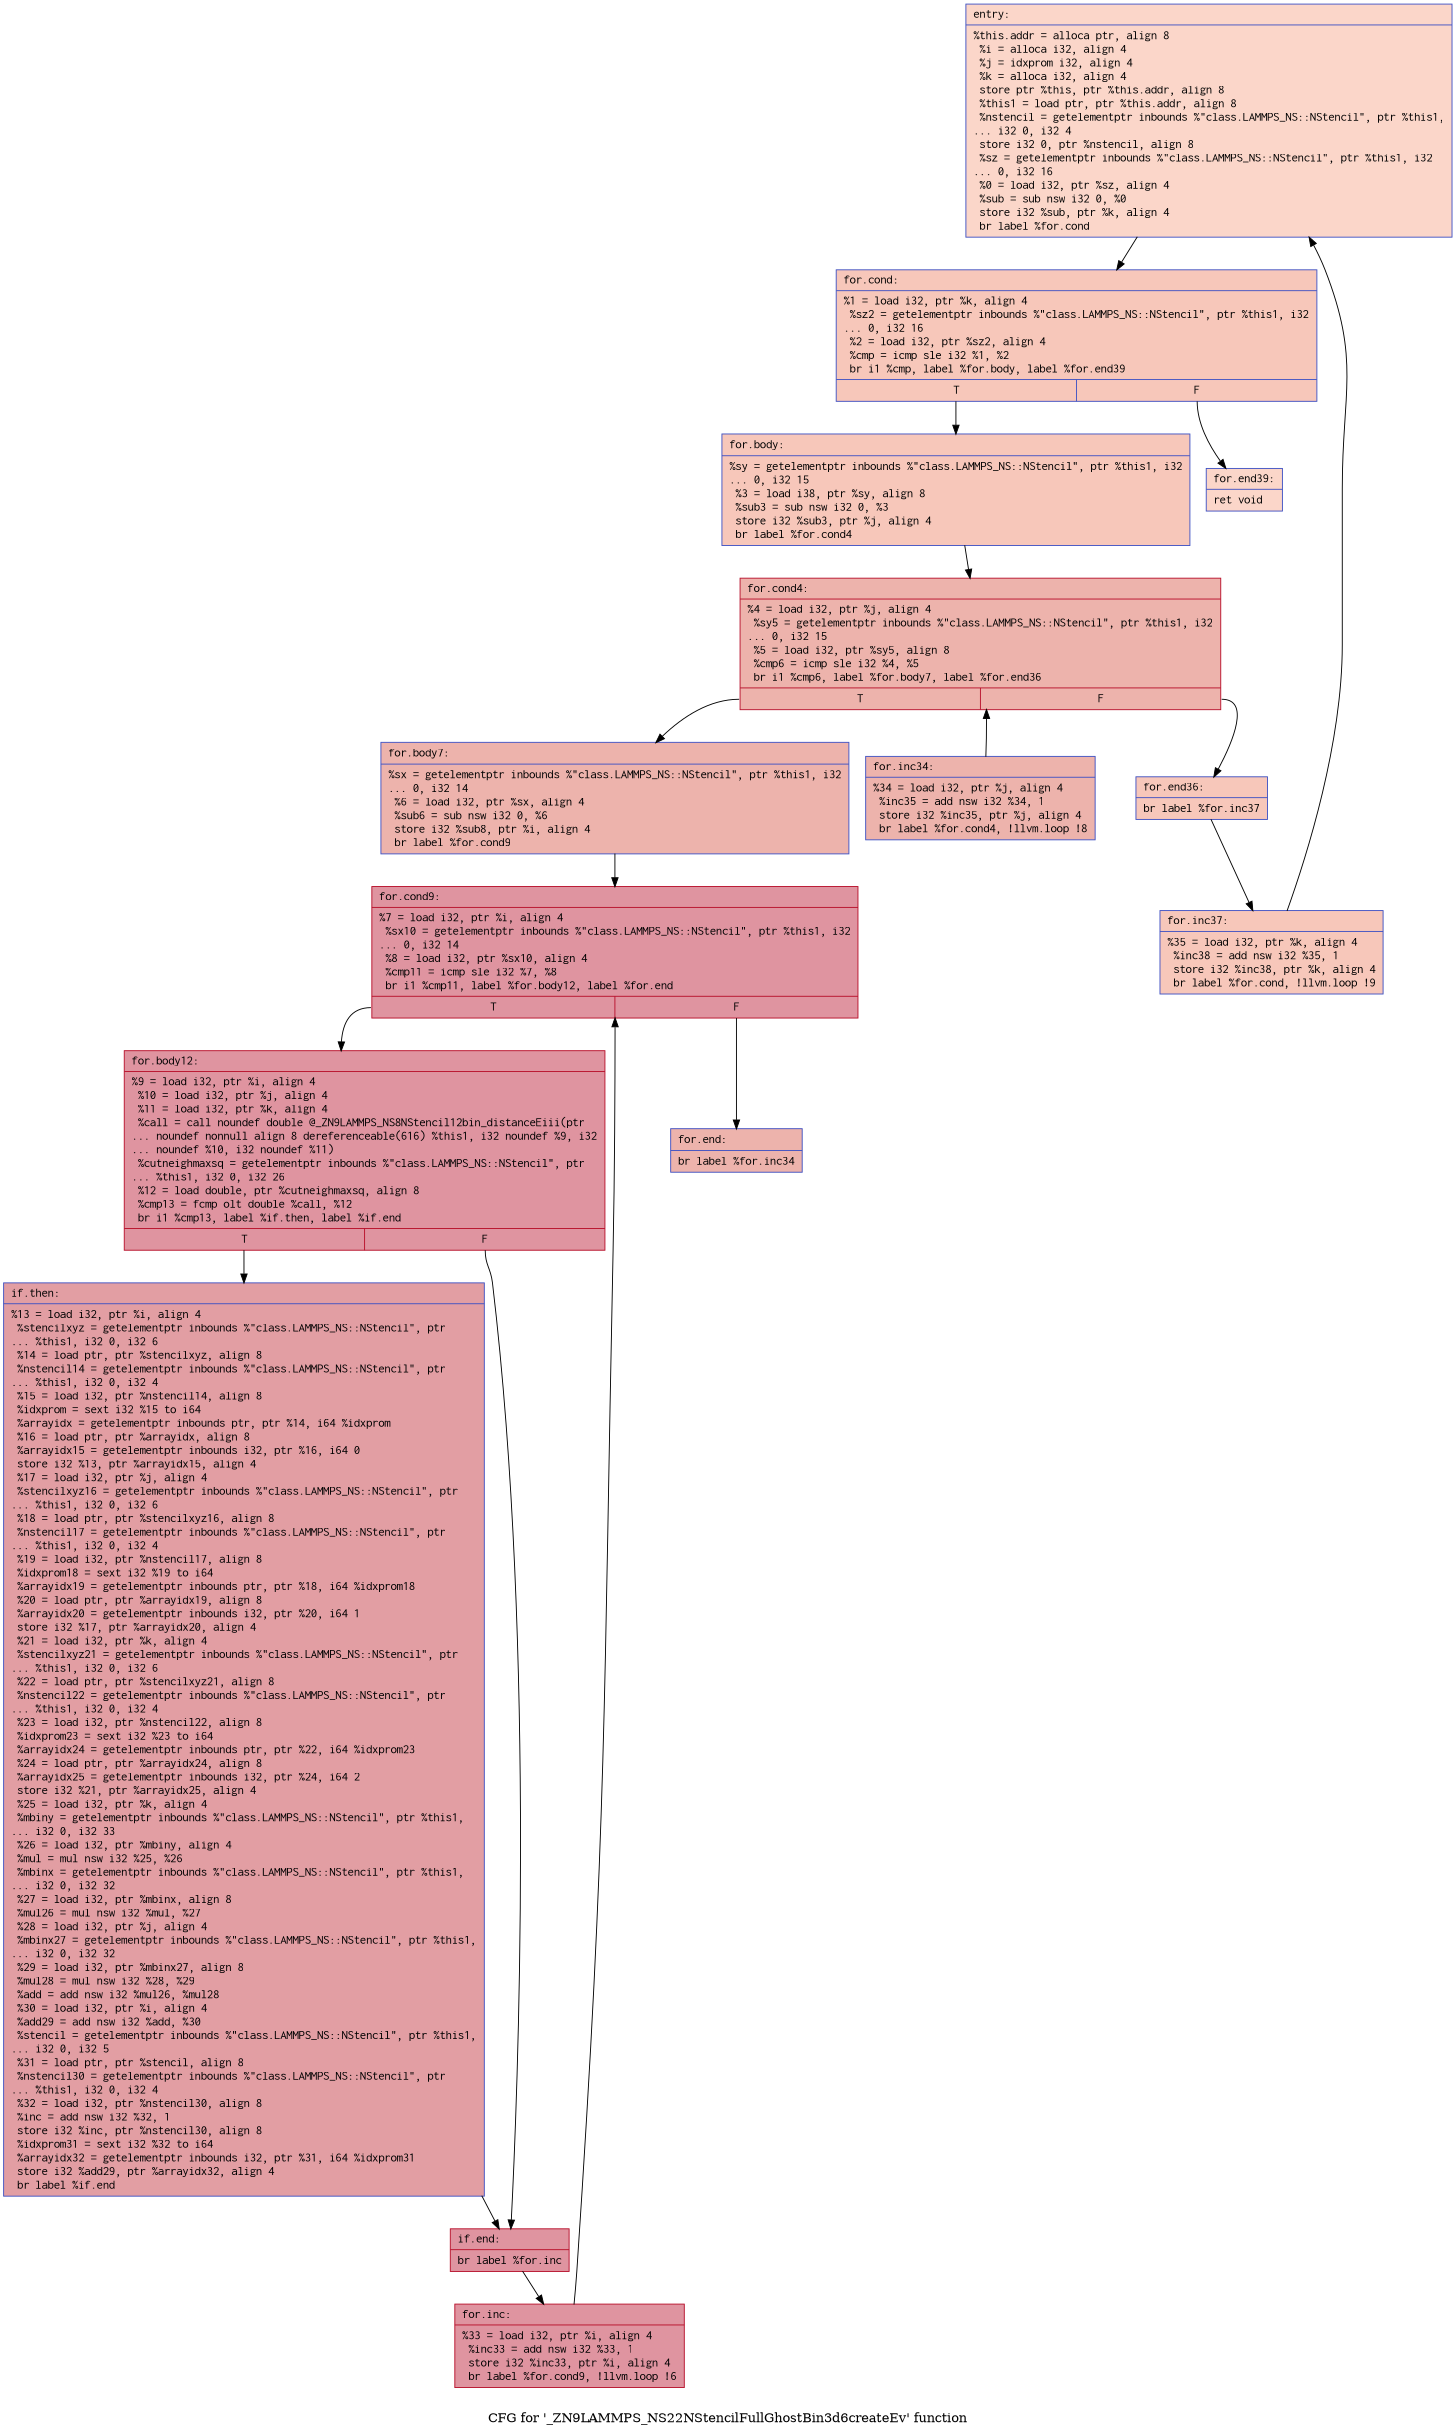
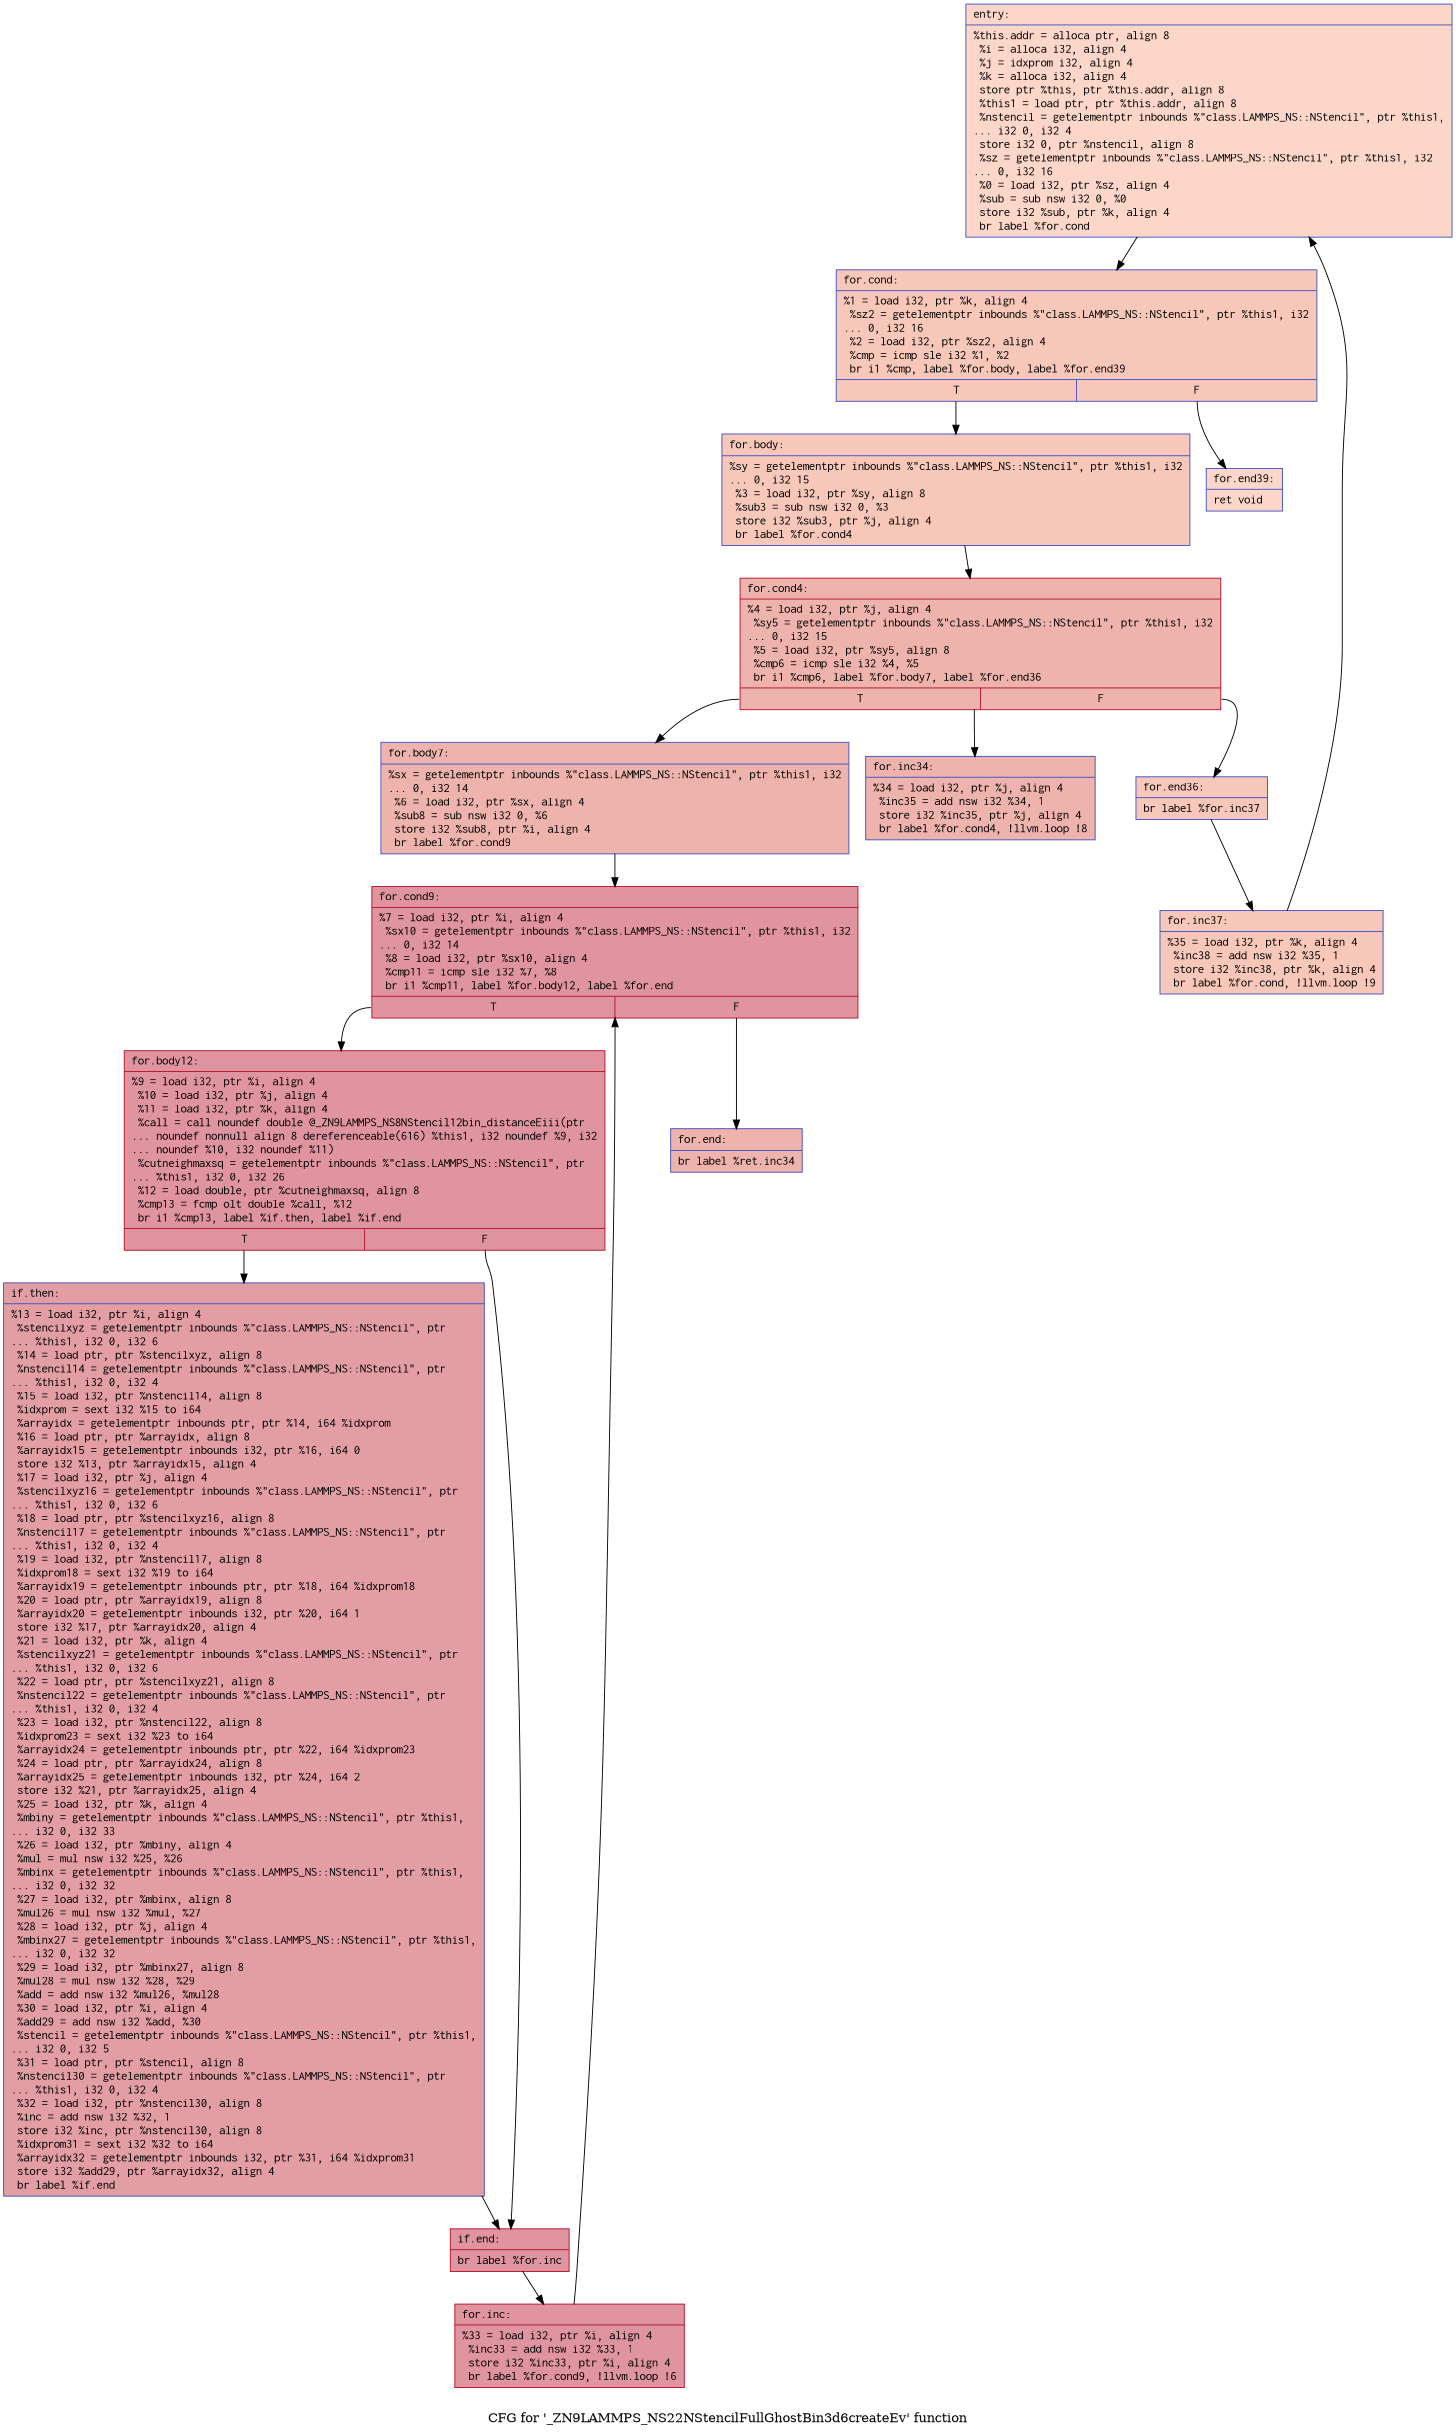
node "for.body:": text "%3 = load i38, ptr %sy, align 8" -> "%3 = load i32, ptr %sy, align 8"
edge "for.inc34:" -> "for.cond4:": reversed
node "for.body7:": text "%sub6 = sub nsw i32 0, %6" -> "%sub8 = sub nsw i32 0, %6"
node "for.end:": text "br label %for.inc34" -> "br label %ret.inc34"
